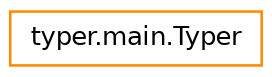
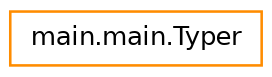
node "typer.main.Typer": label "typer.main.Typer" -> "main.main.Typer"
